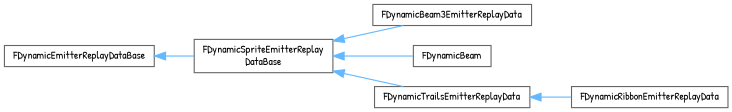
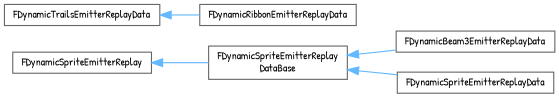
node "FDynamicEmitterReplayDataBase": label "FDynamicEmitterReplayDataBase" -> "FDynamicSpriteEmitterReplay"
node "FDynamicBeam": label "FDynamicBeam" -> "FDynamicSpriteEmitterReplayData"
edge "FDynamicTrailsEmitterReplayData" -> "FDynamicSpriteEmitterReplay DataBase": removed
